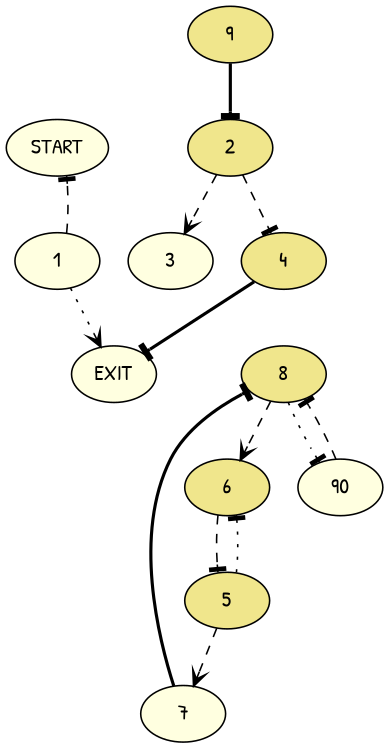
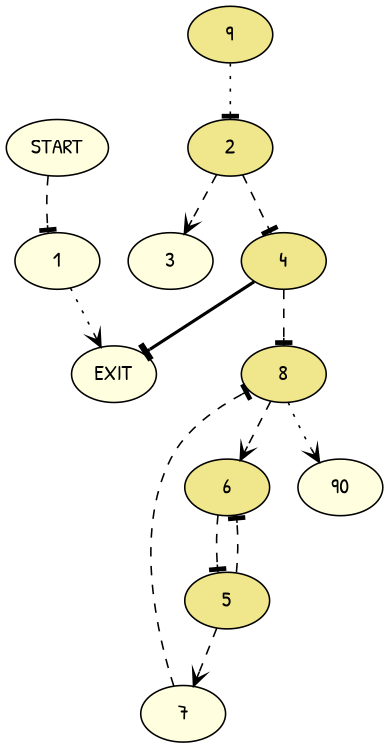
edge "9" -> "2": style bold -> dotted
edge "1" -> "START": reversed
edge "8" -> "90": arrowhead tee -> vee
edge "90" -> "8": now "4" -> "8"
edge "7" -> "8": style bold -> dashed
edge "5" -> "6": style dotted -> dashed
